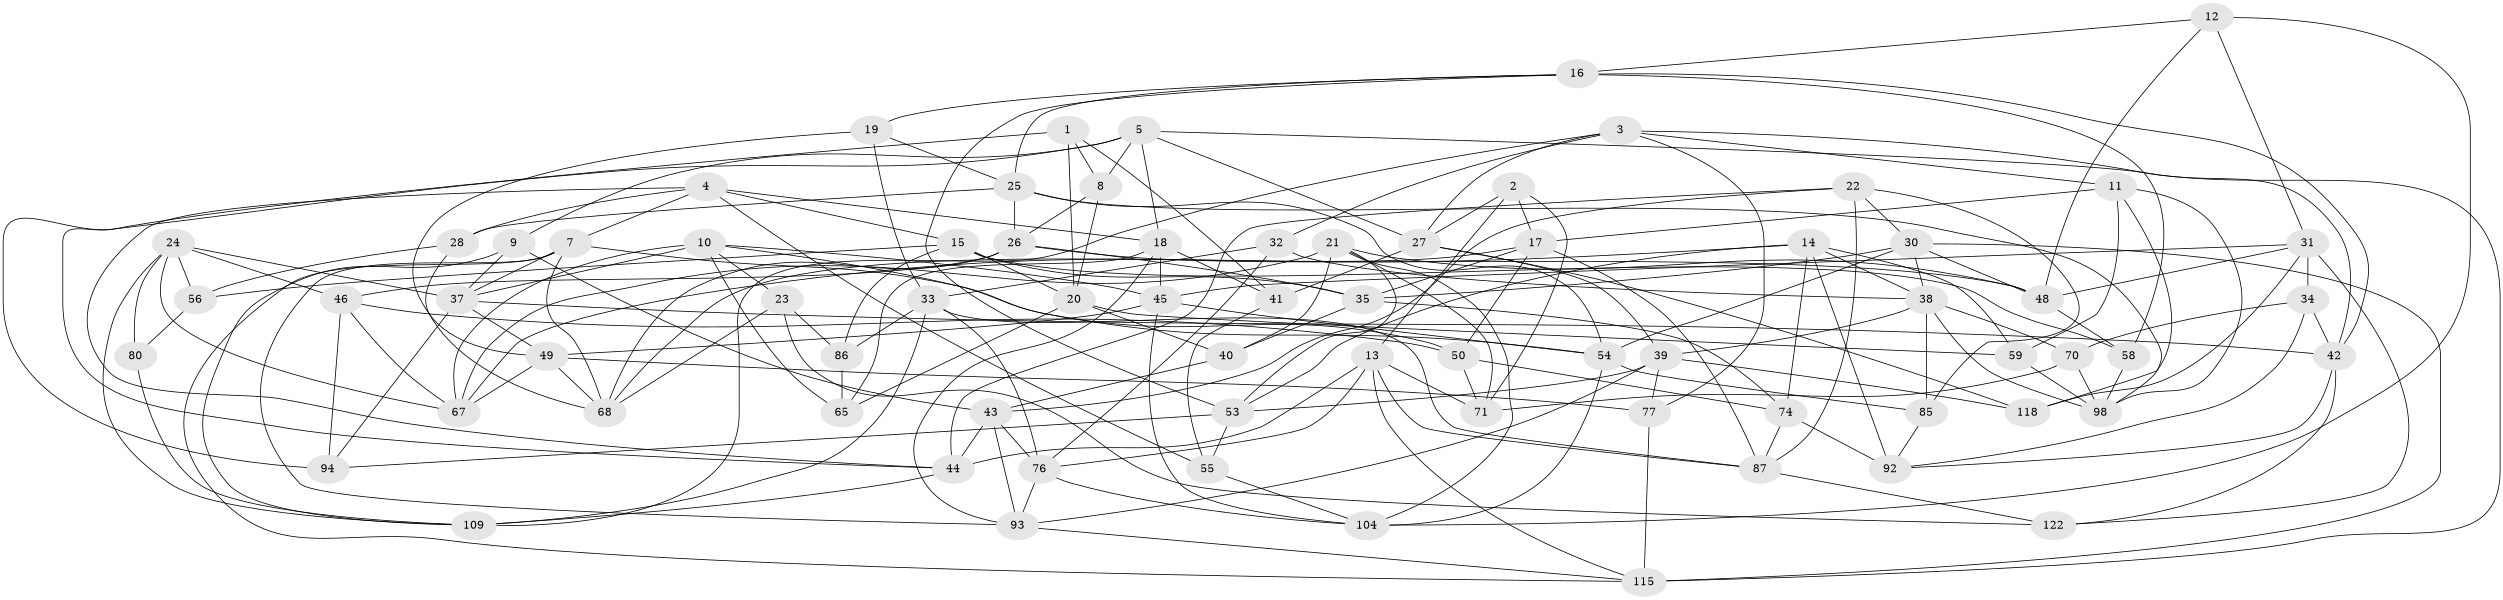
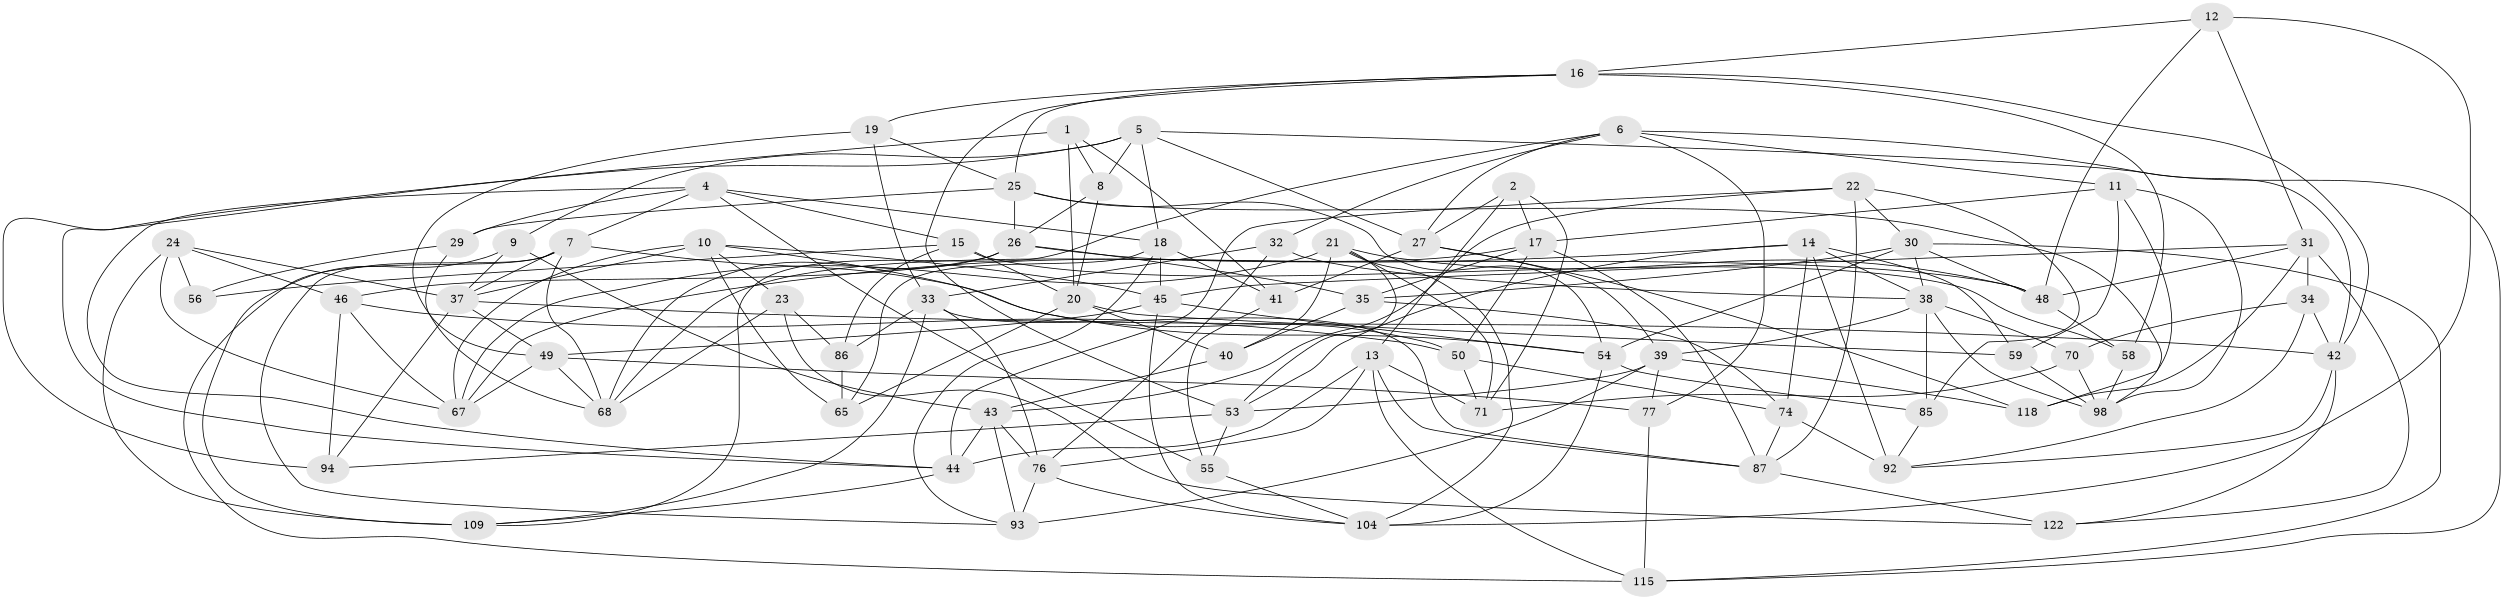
node "3": label "3" -> "6"
node "28": label "28" -> "29"
edge "15" -- "35": removed
node "80": removed
edge "93" -- "115": removed
